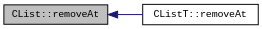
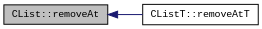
node "CListT::removeAt": label "CListT::removeAt" -> "CListT::removeAtT"
